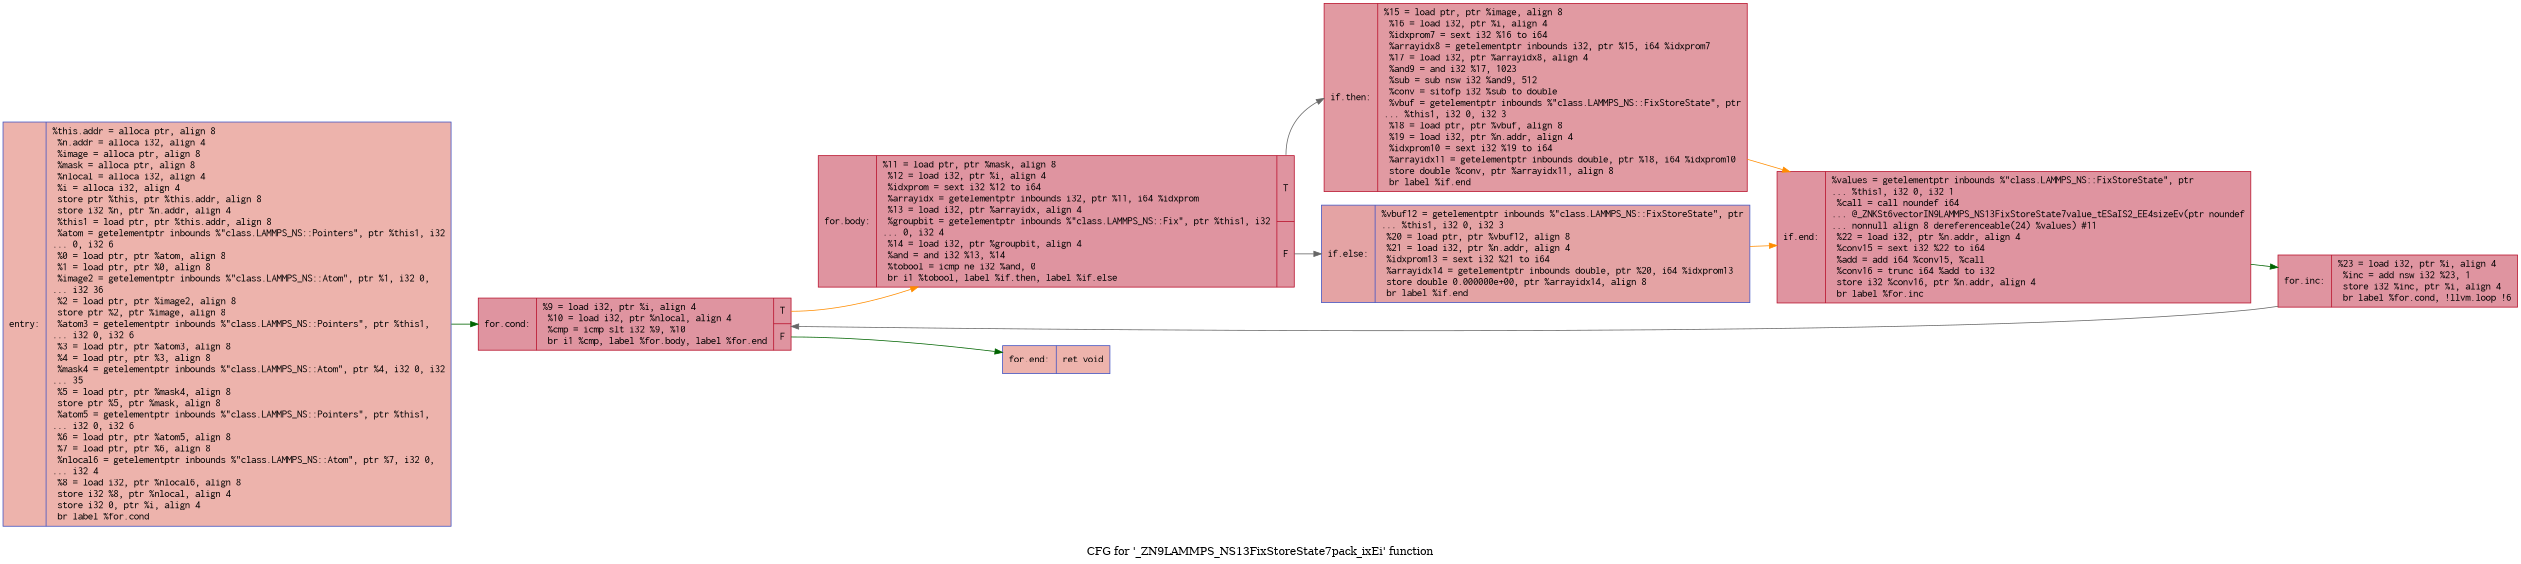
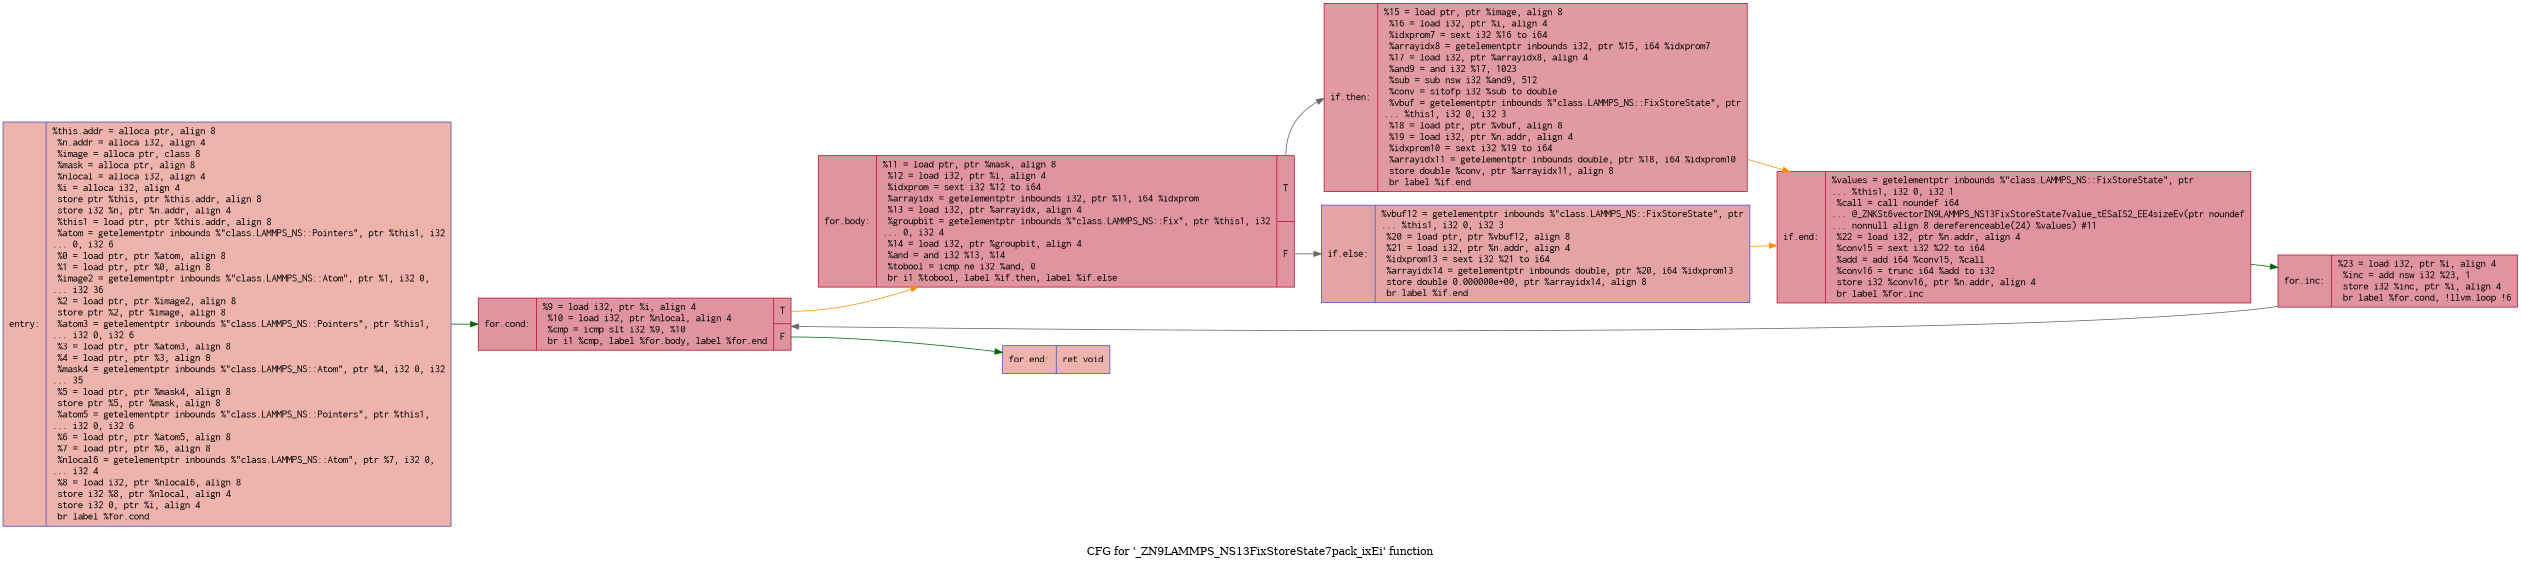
node "entry:": text "%image = alloca ptr, align 8" -> "%image = alloca ptr, class 8"
